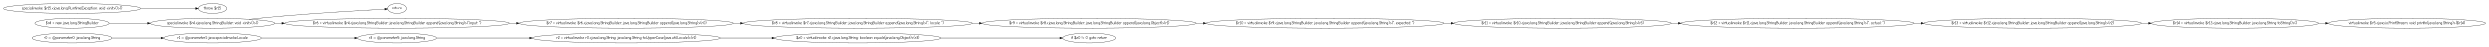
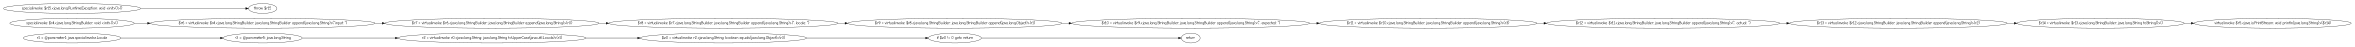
edge "specialinvoke $r4.<java.lang.StringBuilder: void <init>()>()" -> "return": now "if $z0 != 0 goto return" -> "return"
node "$r4 = new java.lang.StringBuilder": removed
node "r0 := @parameter0: java.lang.String": removed
